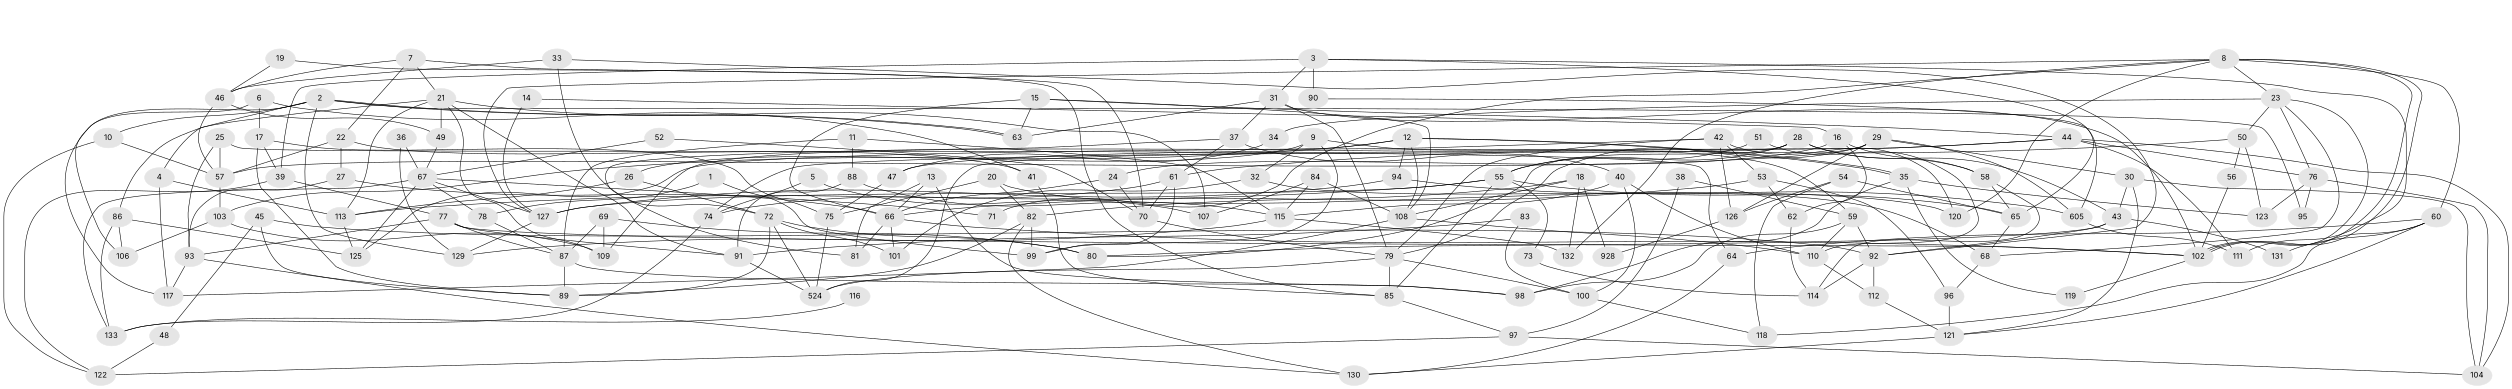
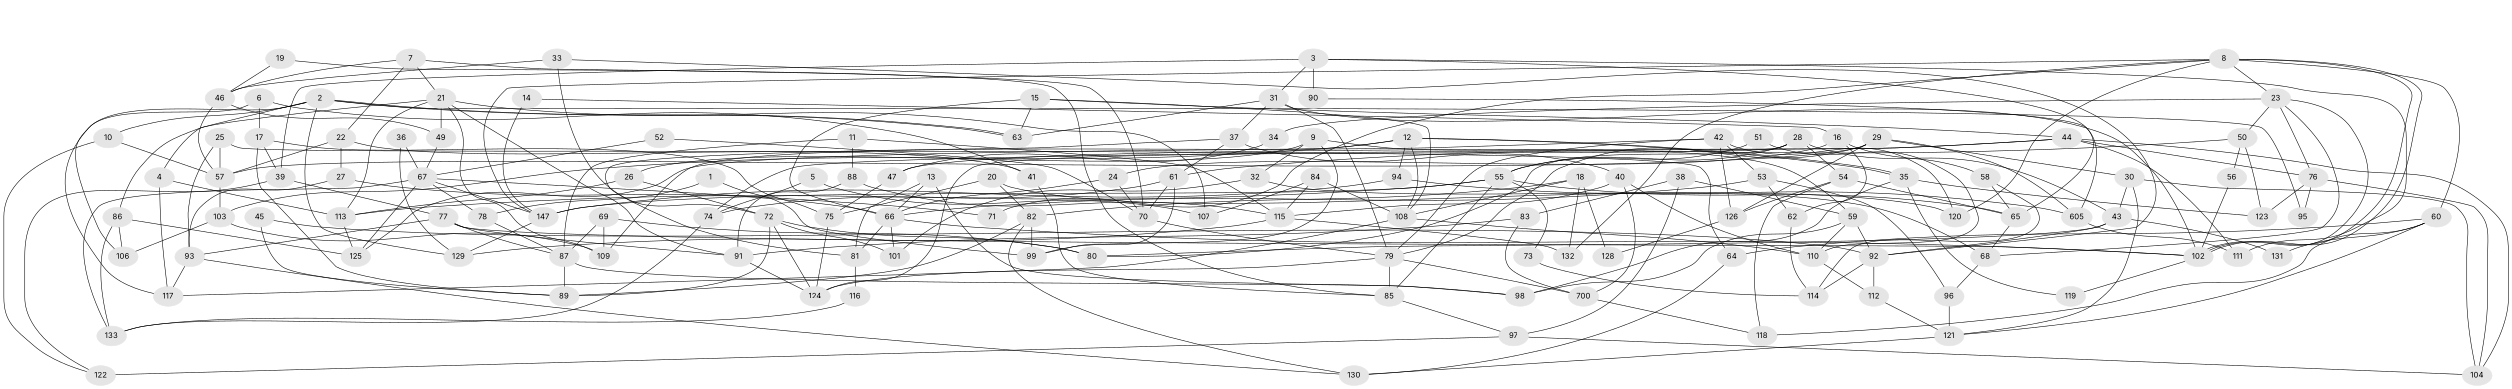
edge "28" -- "58": now "28" -- "54"
edge "38" -- "83": added
node "127": label "127" -> "147"
node "928": label "928" -> "128"
edge "81" -- "116": added
node "524": label "524" -> "124"
node "100": label "100" -> "700"
node "48": removed
